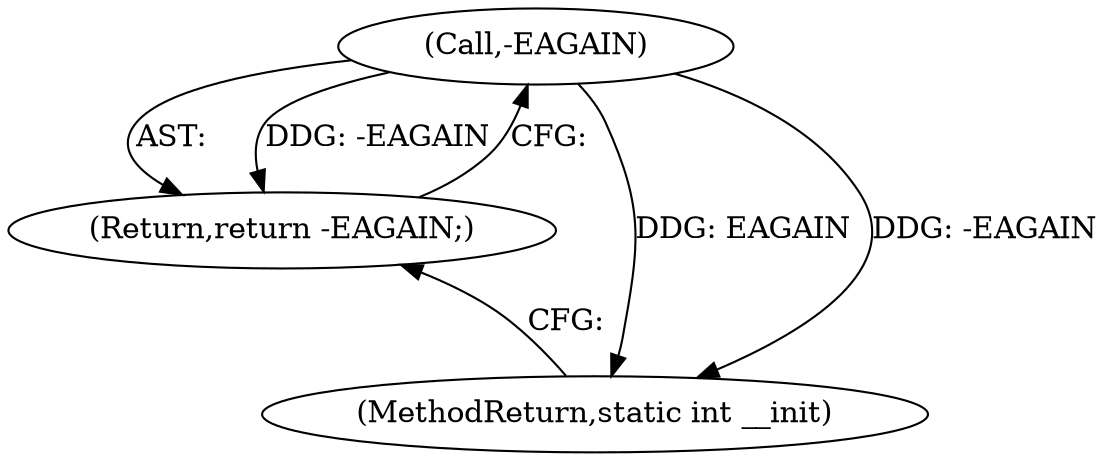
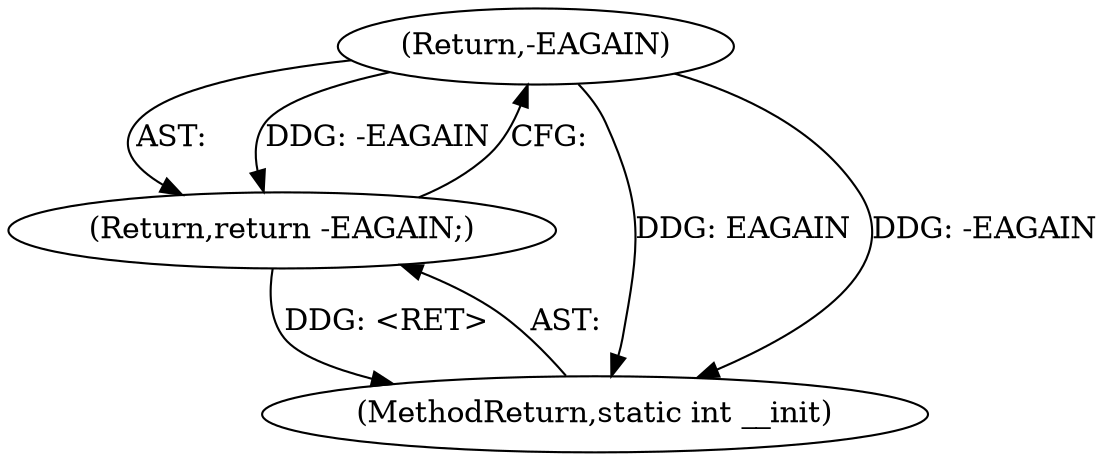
node "(Call,-EAGAIN)": label "(Call,-EAGAIN)" -> "(Return,-EAGAIN)"
edge "(MethodReturn,static int __init)" -> "(Return,return -EAGAIN;)": label "CFG: " -> "AST: "
edge "(Return,return -EAGAIN;)" -> "(MethodReturn,static int __init)": added, label "DDG: <RET>"
